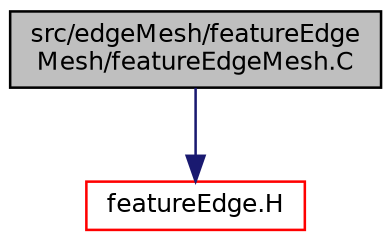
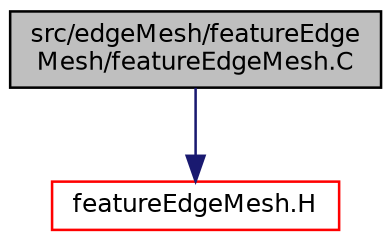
node "featureEdge.H": label "featureEdge.H" -> "featureEdgeMesh.H"
